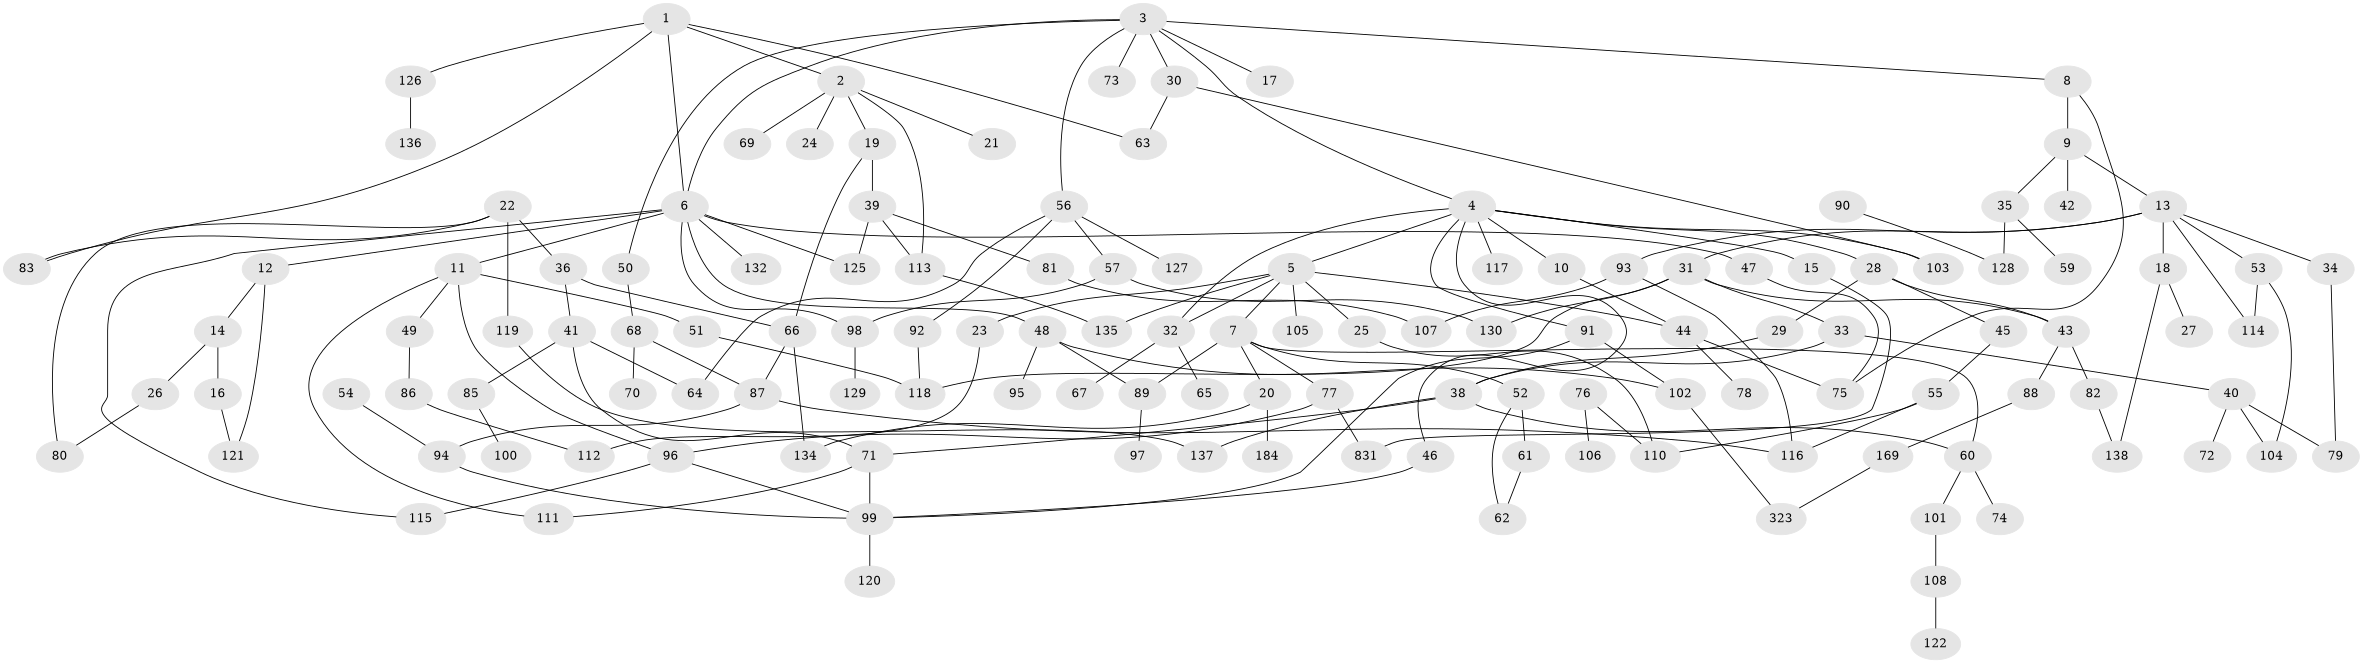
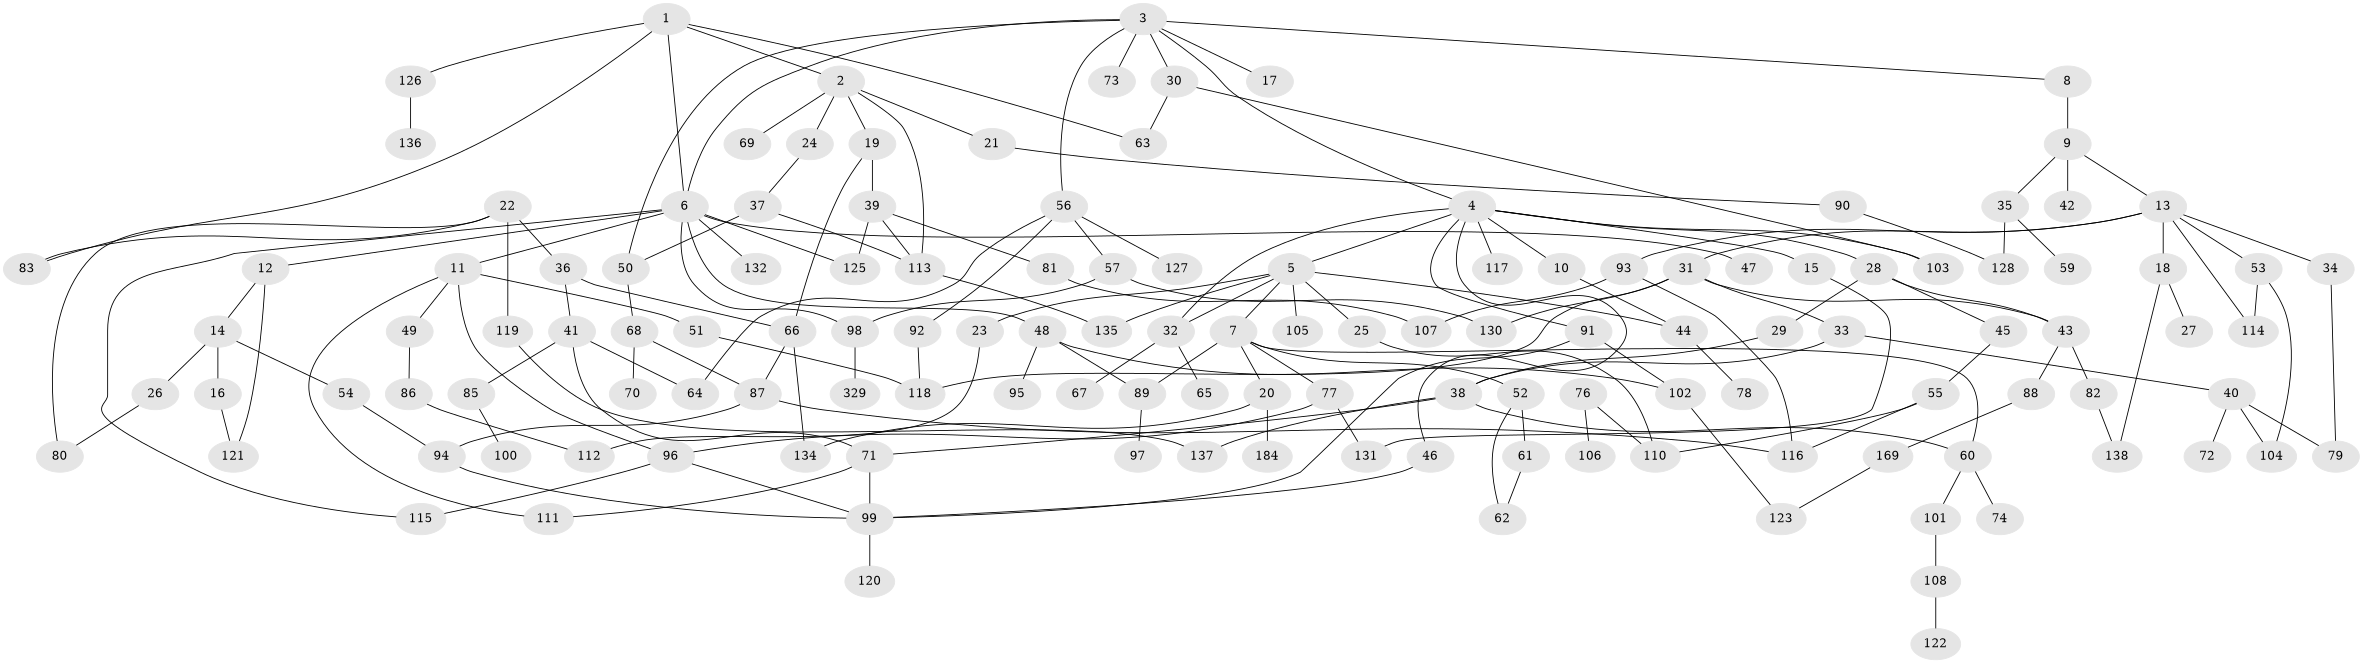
edge "21" -- "90": added
node "37": added
edge "14" -- "54": added
node "129": label "129" -> "329"
node "75": removed
node "831": label "831" -> "131"
node "323": label "323" -> "123"
